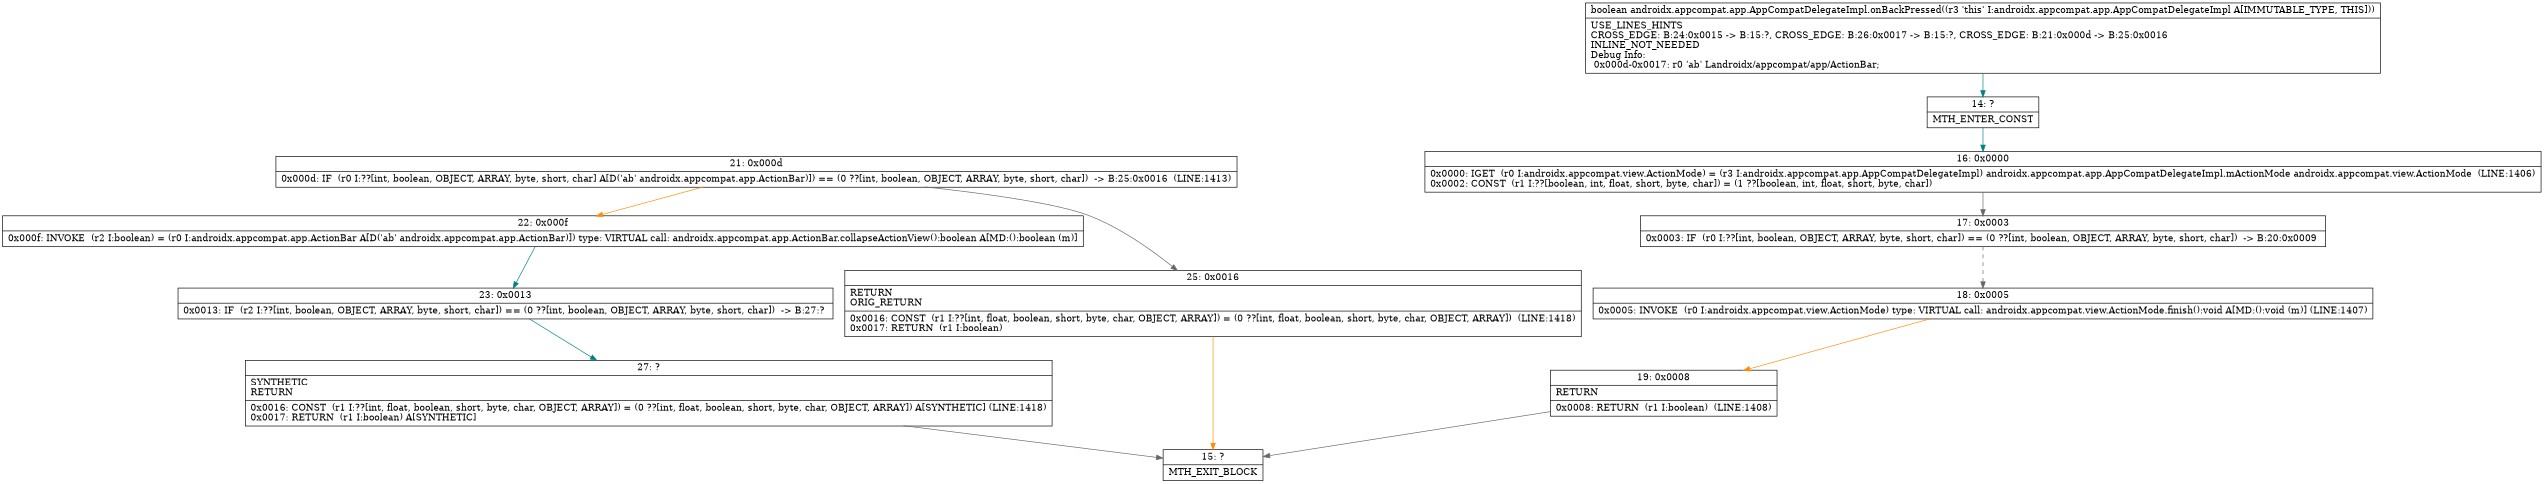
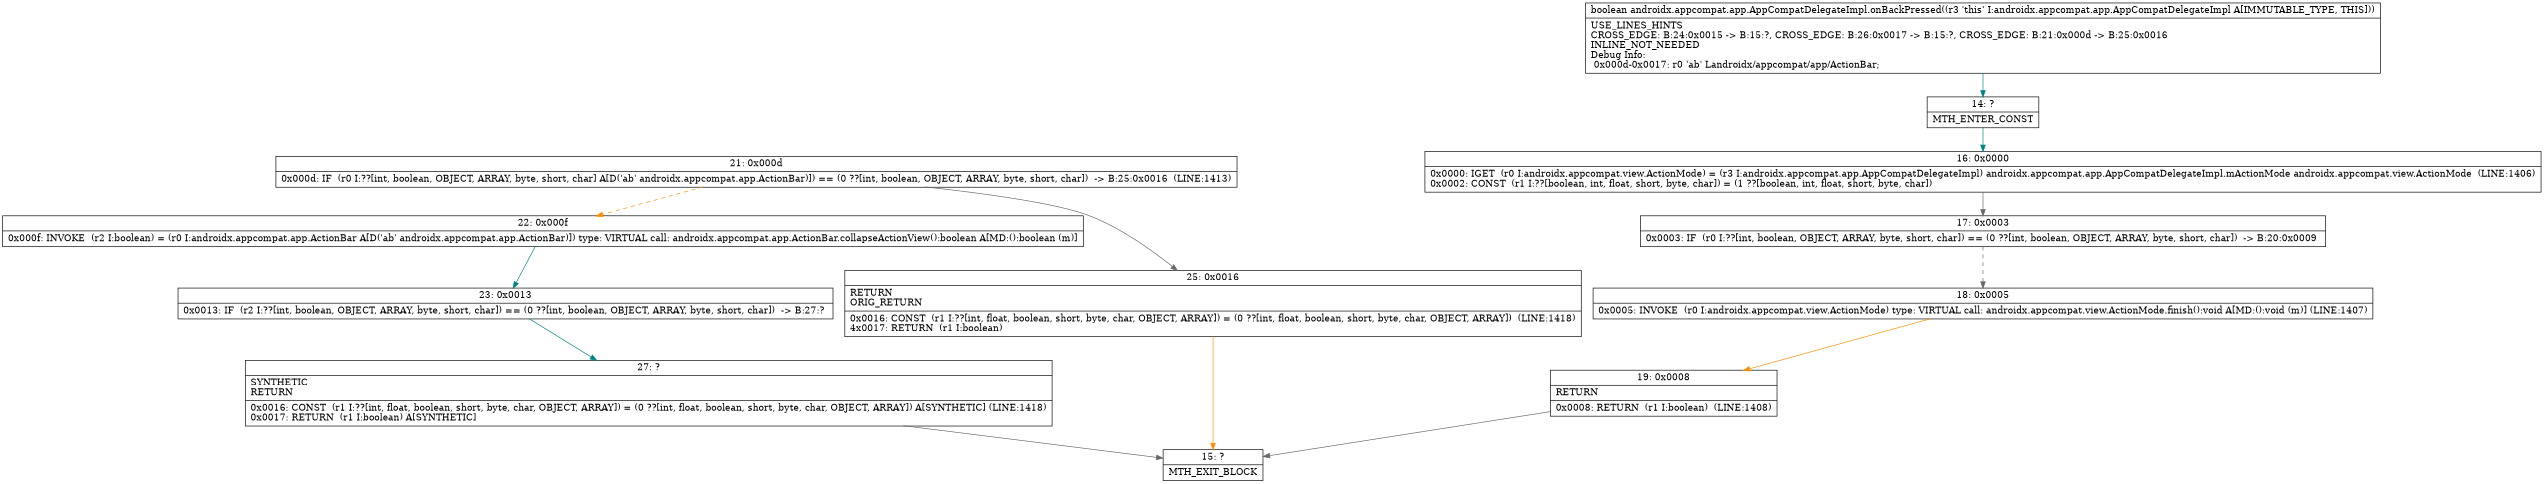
edge "21: 0x000d" -> "22: 0x000f": style solid -> dashed
node "25: 0x0016": text "0x0017: RETURN  (r1 I:boolean)" -> "4x0017: RETURN  (r1 I:boolean)"
